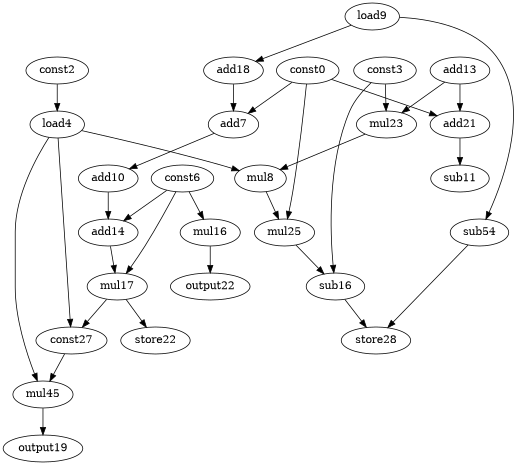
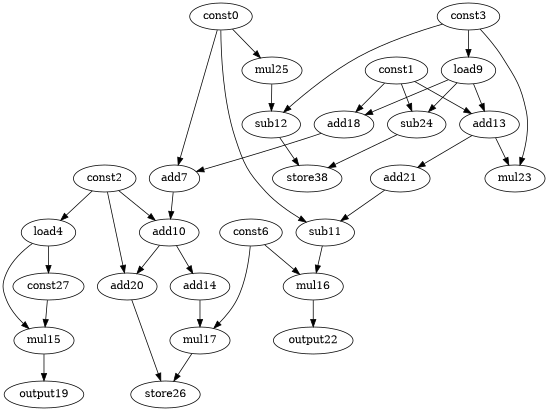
edge "const3" -> "load9": added
node "const1": added
edge "load9" -> "add13": added
edge "const0" -> "add21": now "const0" -> "sub11"
node "mul8": removed
edge "const2" -> "add10": added
edge "const6" -> "add14": removed
node "sub54": label "sub54" -> "sub24"
edge "sub11" -> "mul16": added
node "add20": added
node "sub16": label "sub16" -> "sub12"
edge "mul17" -> "const27": removed
node "store22": label "store22" -> "store26"
node "store28": label "store28" -> "store38"
node "mul45": label "mul45" -> "mul15"
